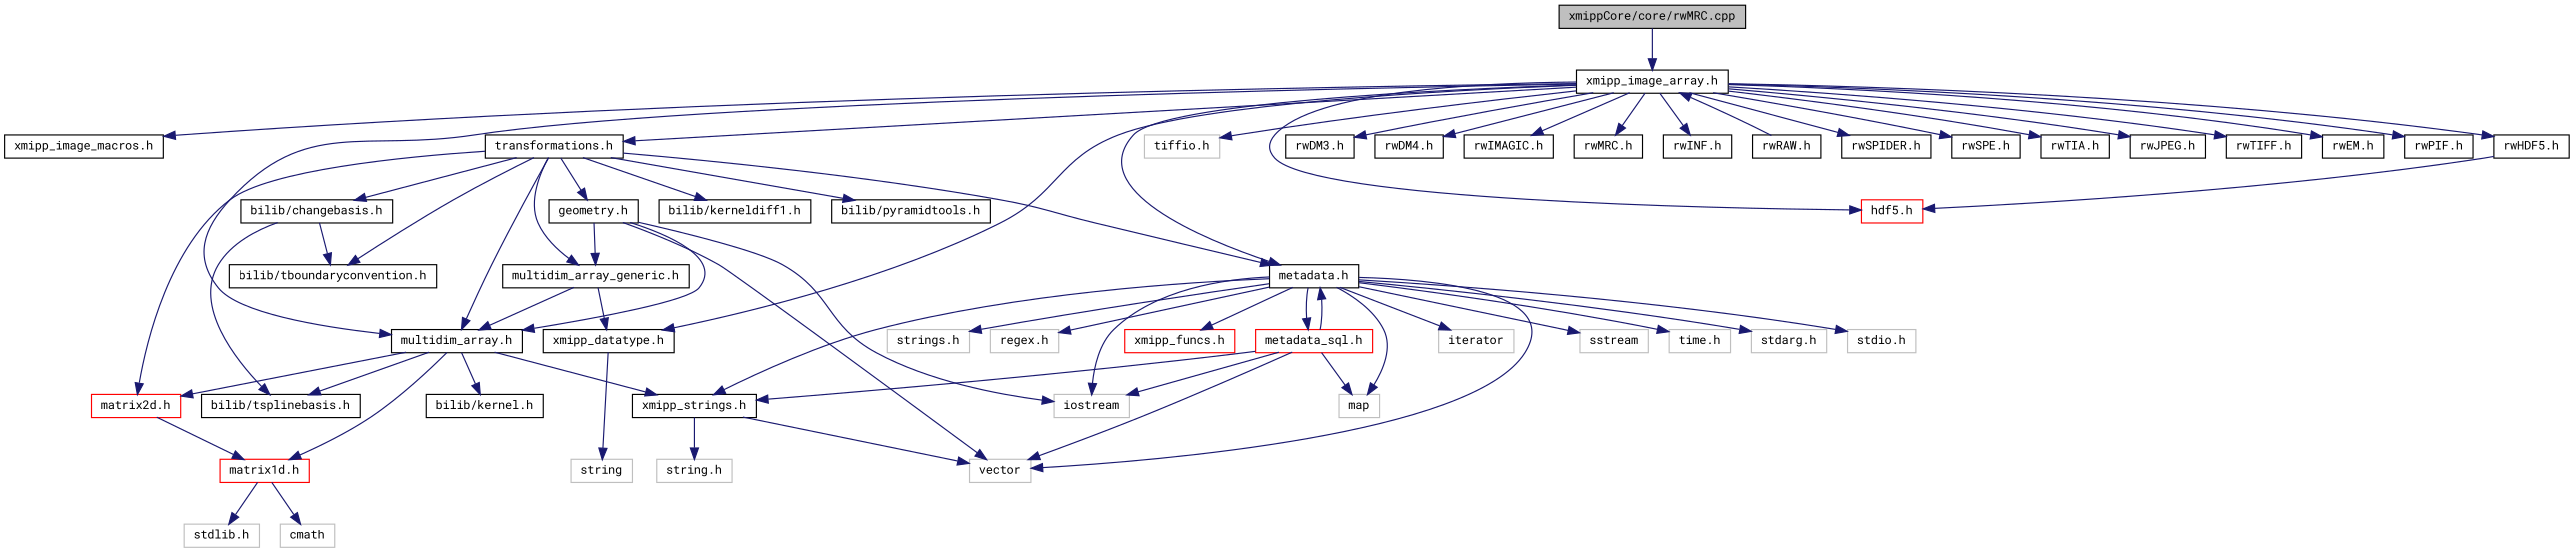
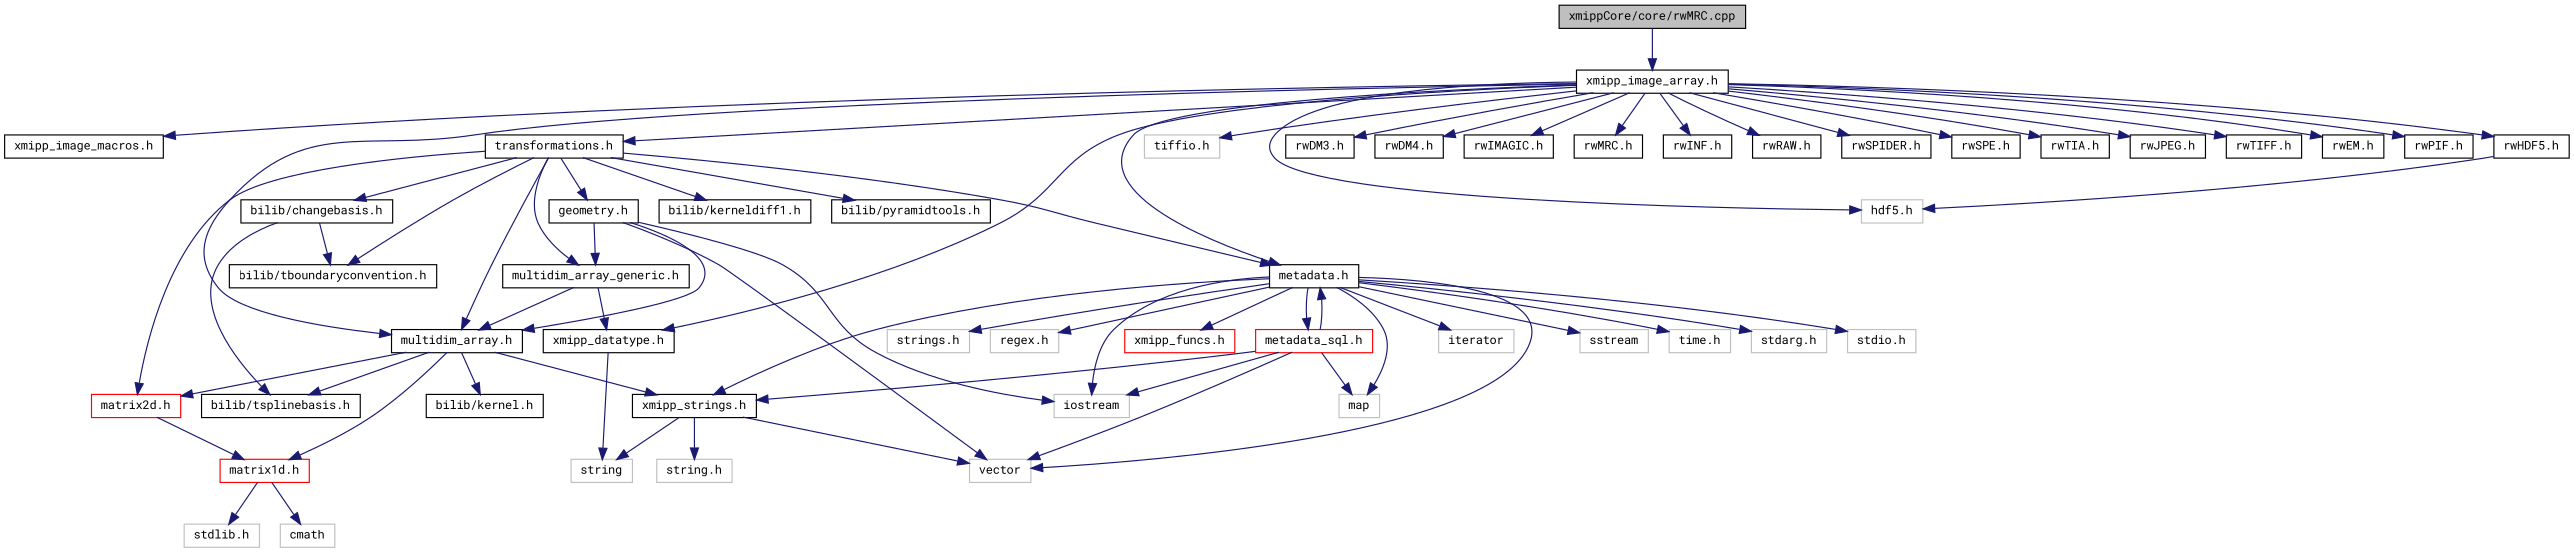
edge "rwRAW.h" -> "xmipp_image_array.h": reversed
node "hdf5.h": color red -> grey75
edge "xmipp_strings.h" -> "string": added
